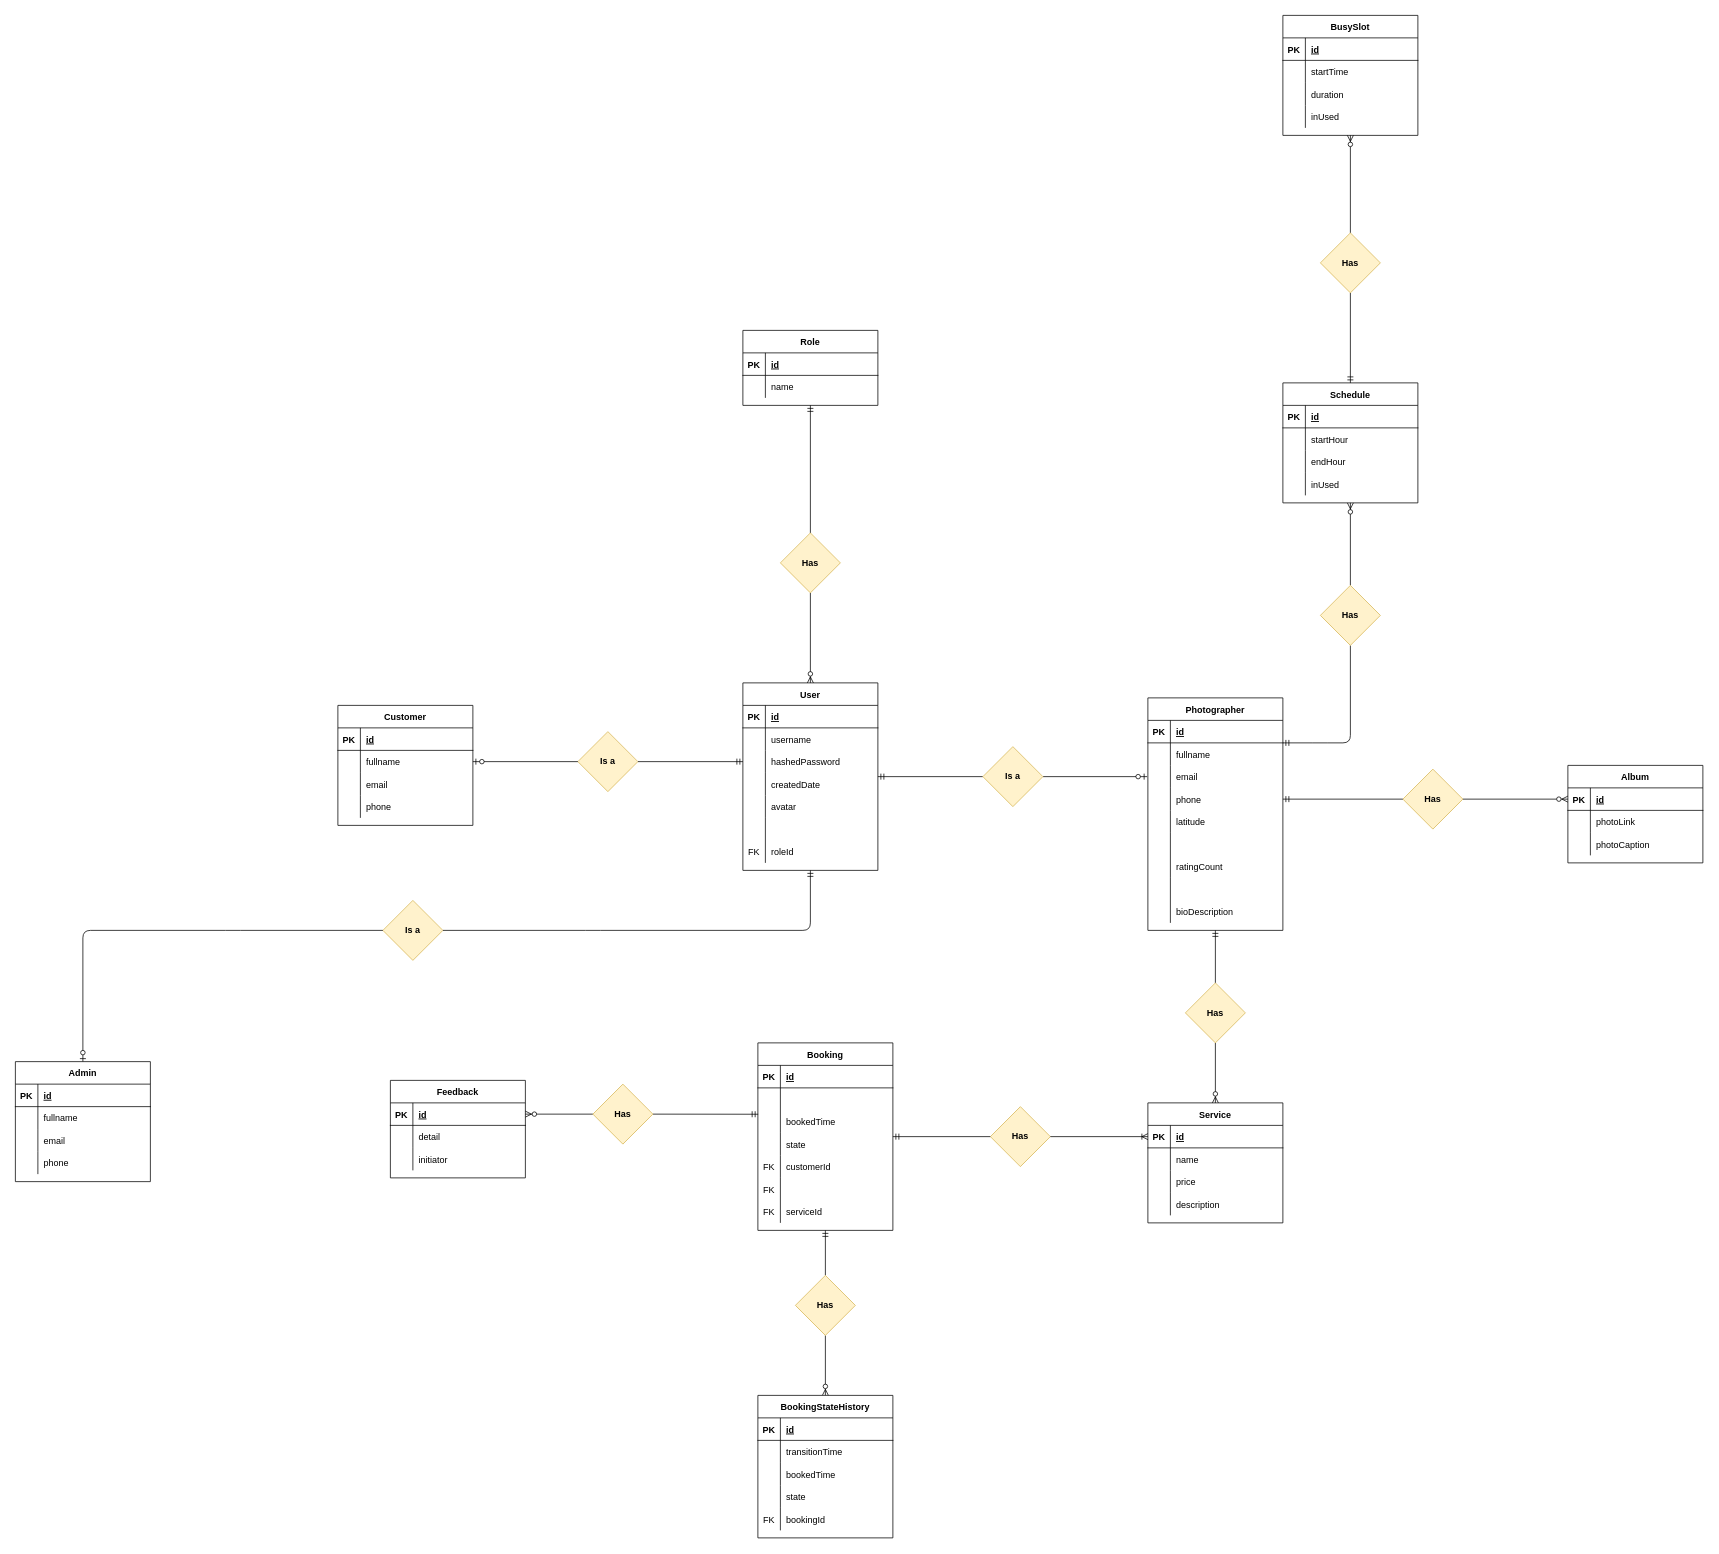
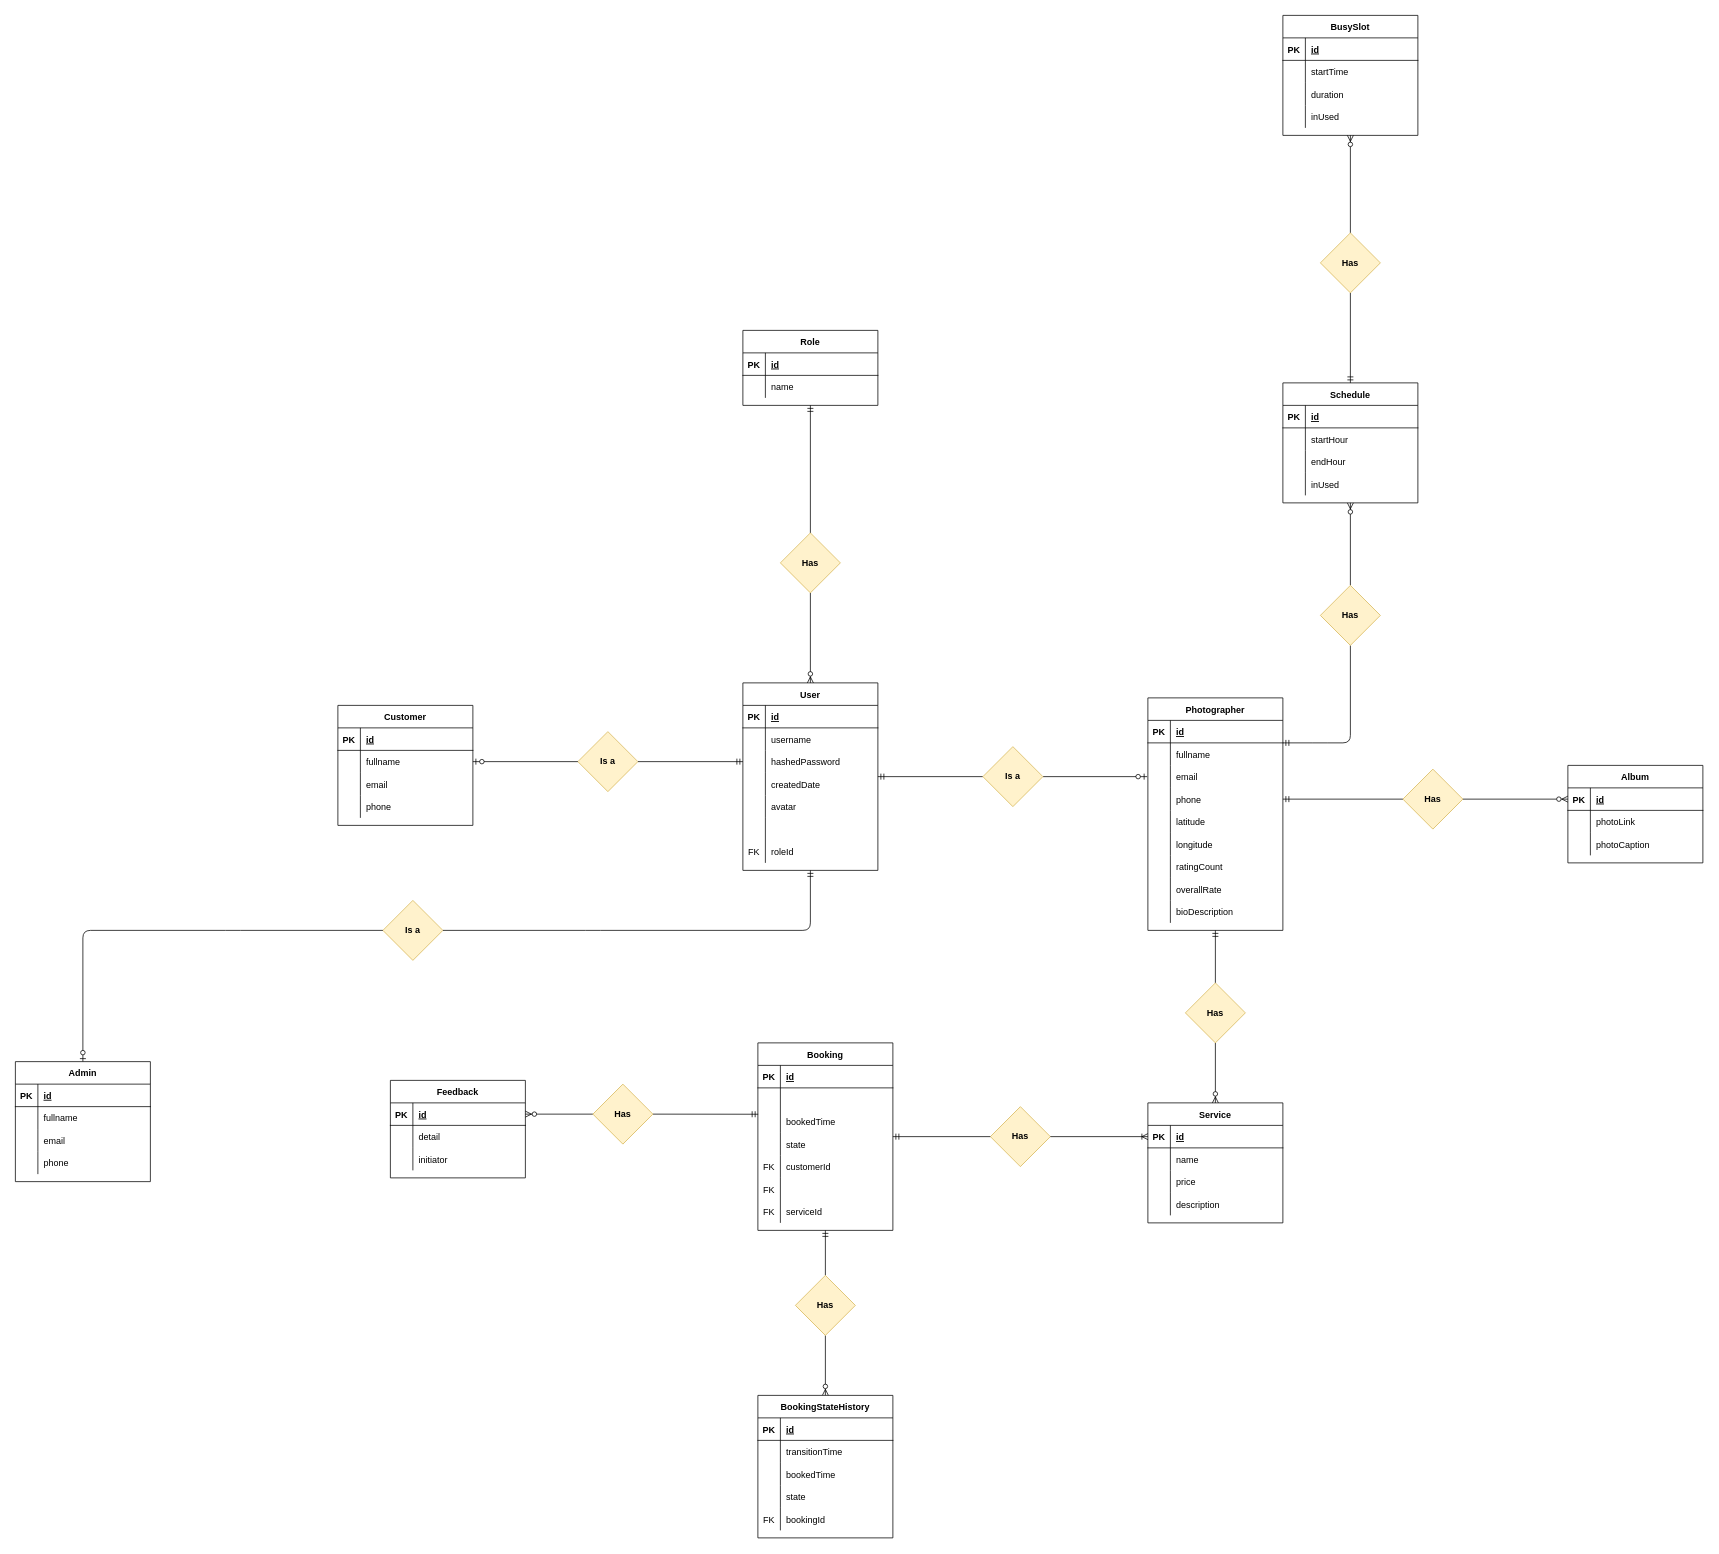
node "longitude": added
node "overallRate": added
